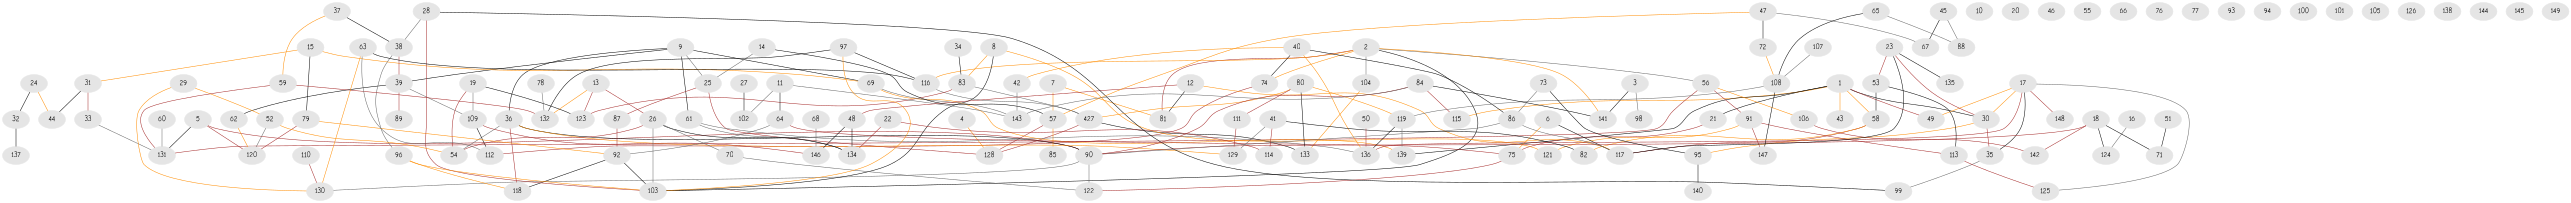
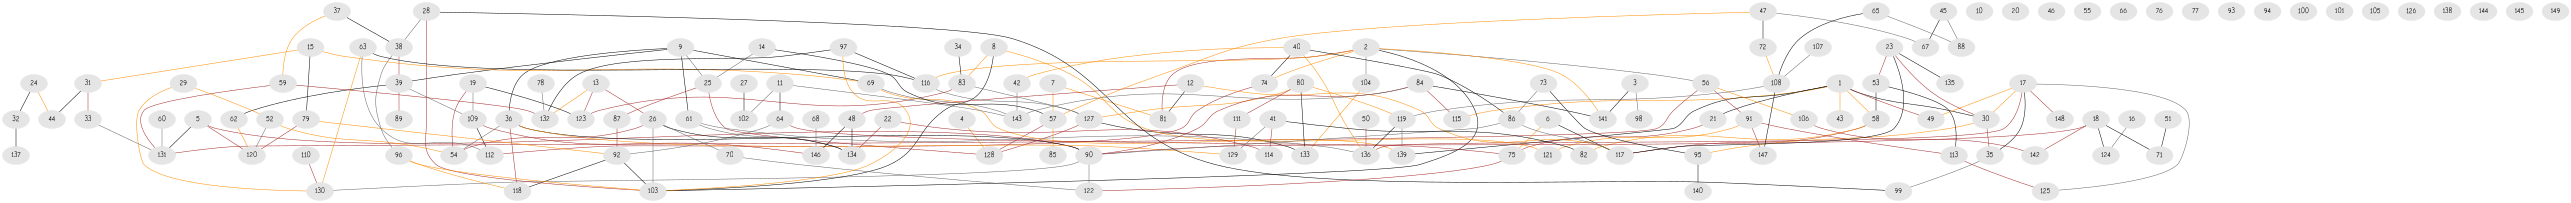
node "427": label "427" -> "127"
